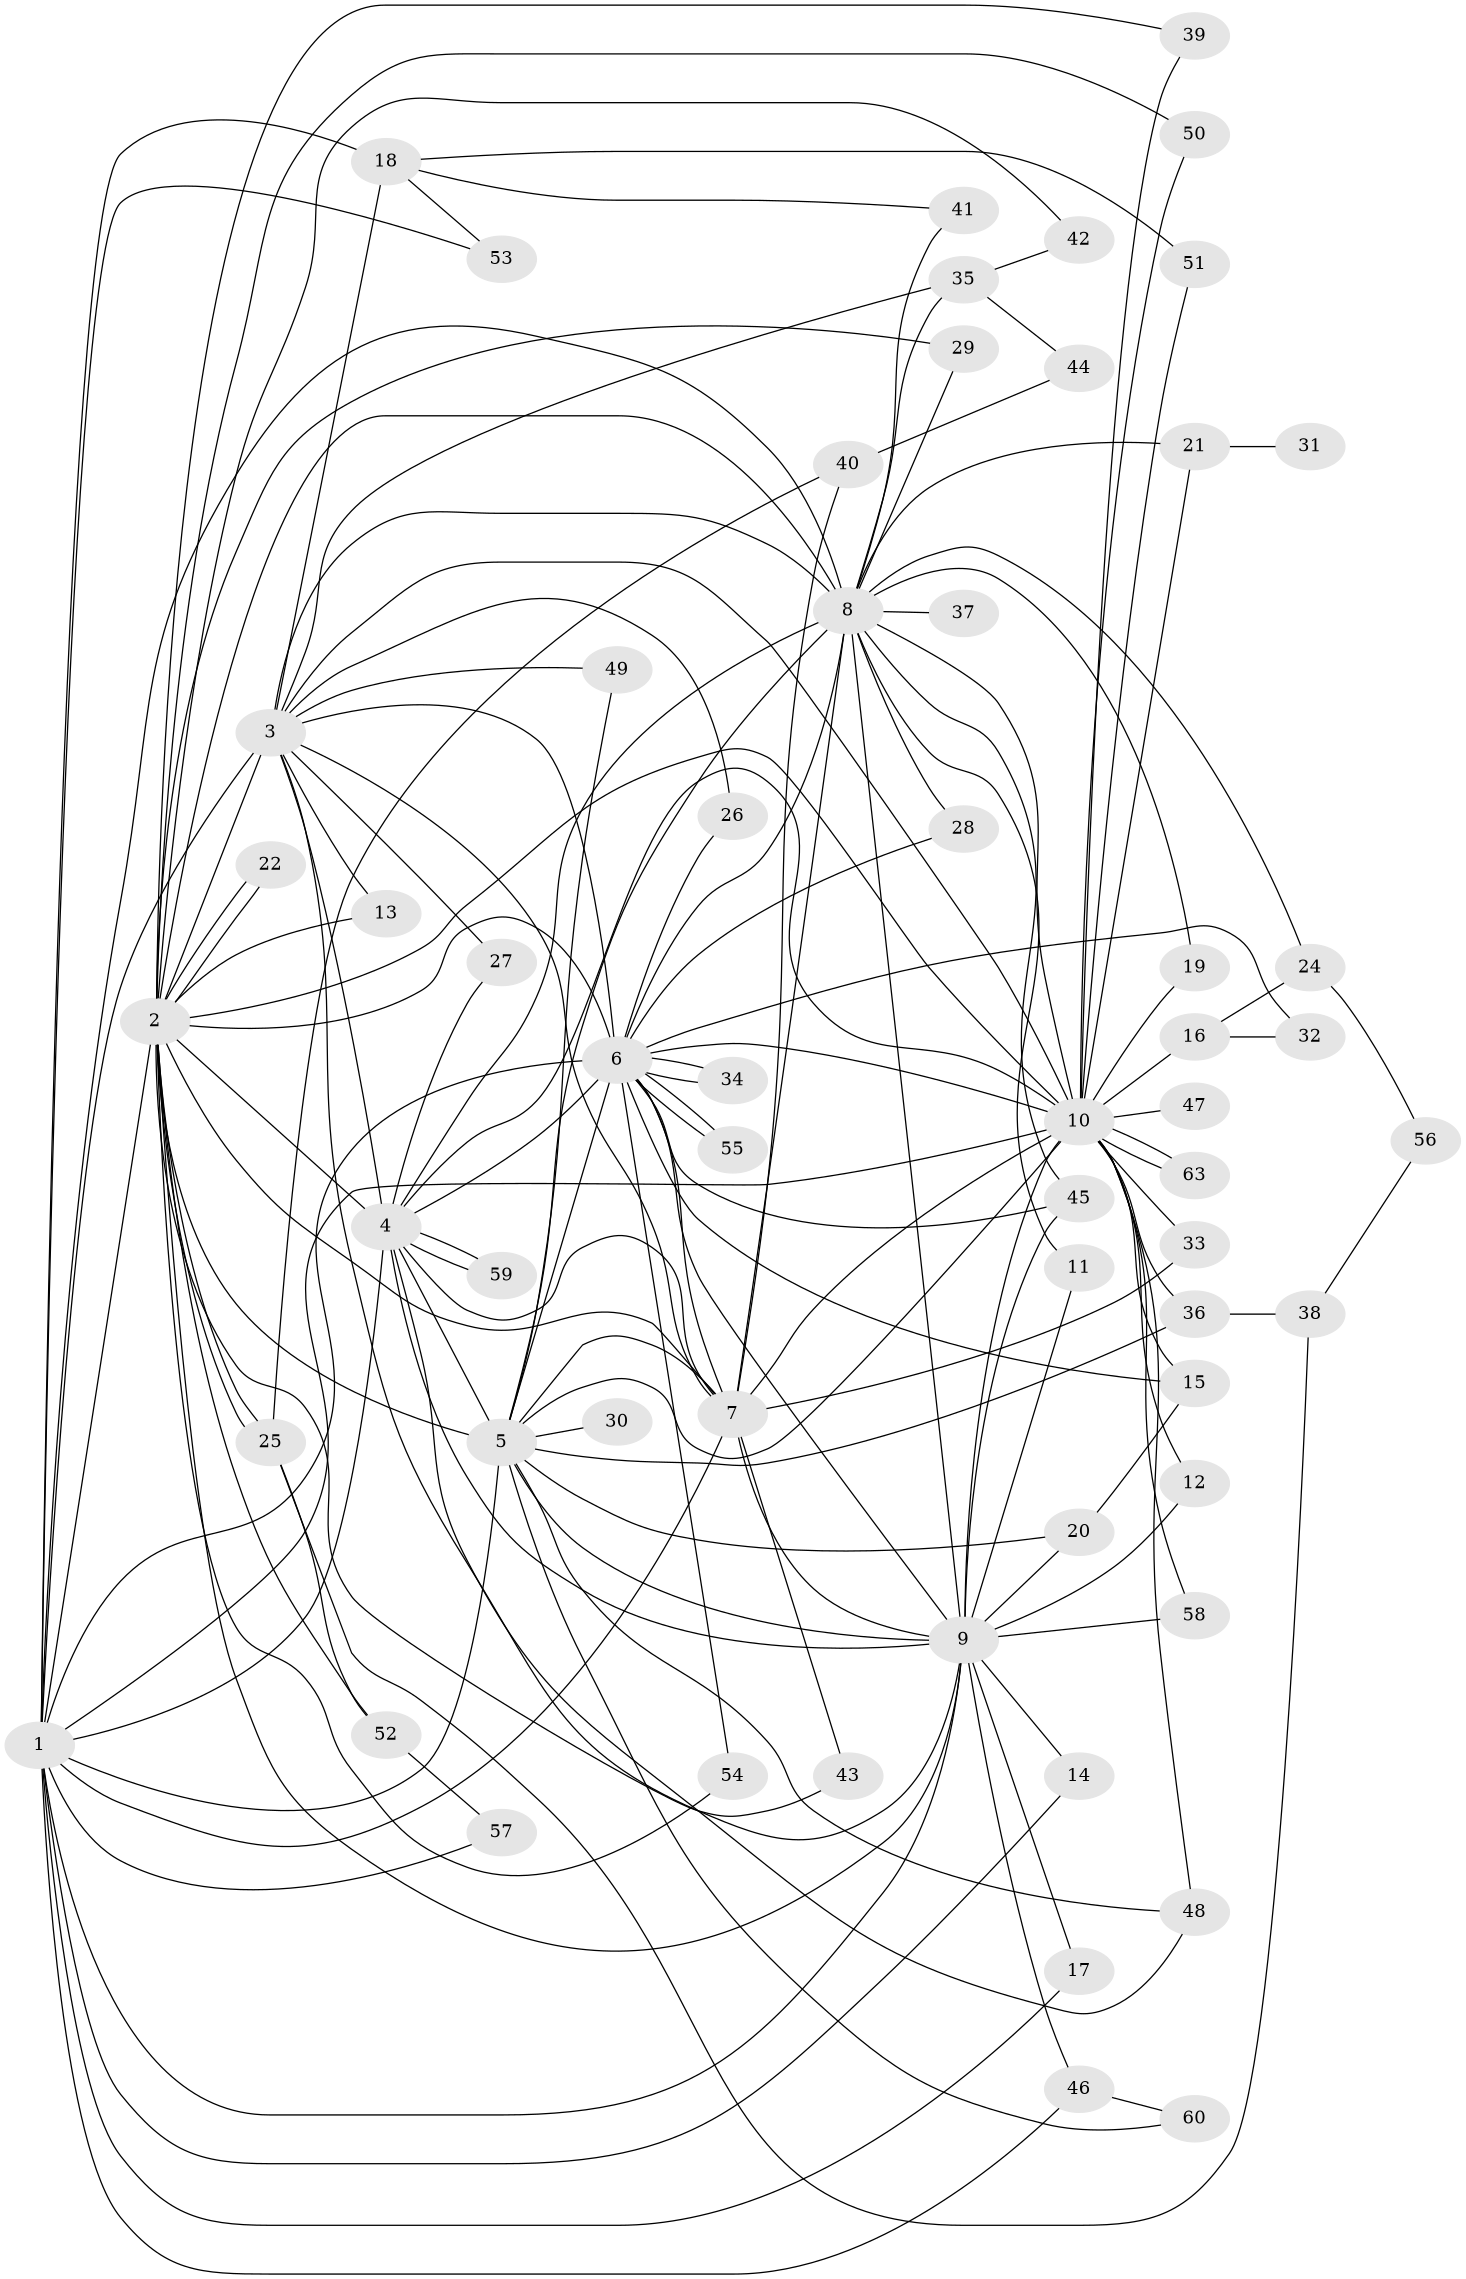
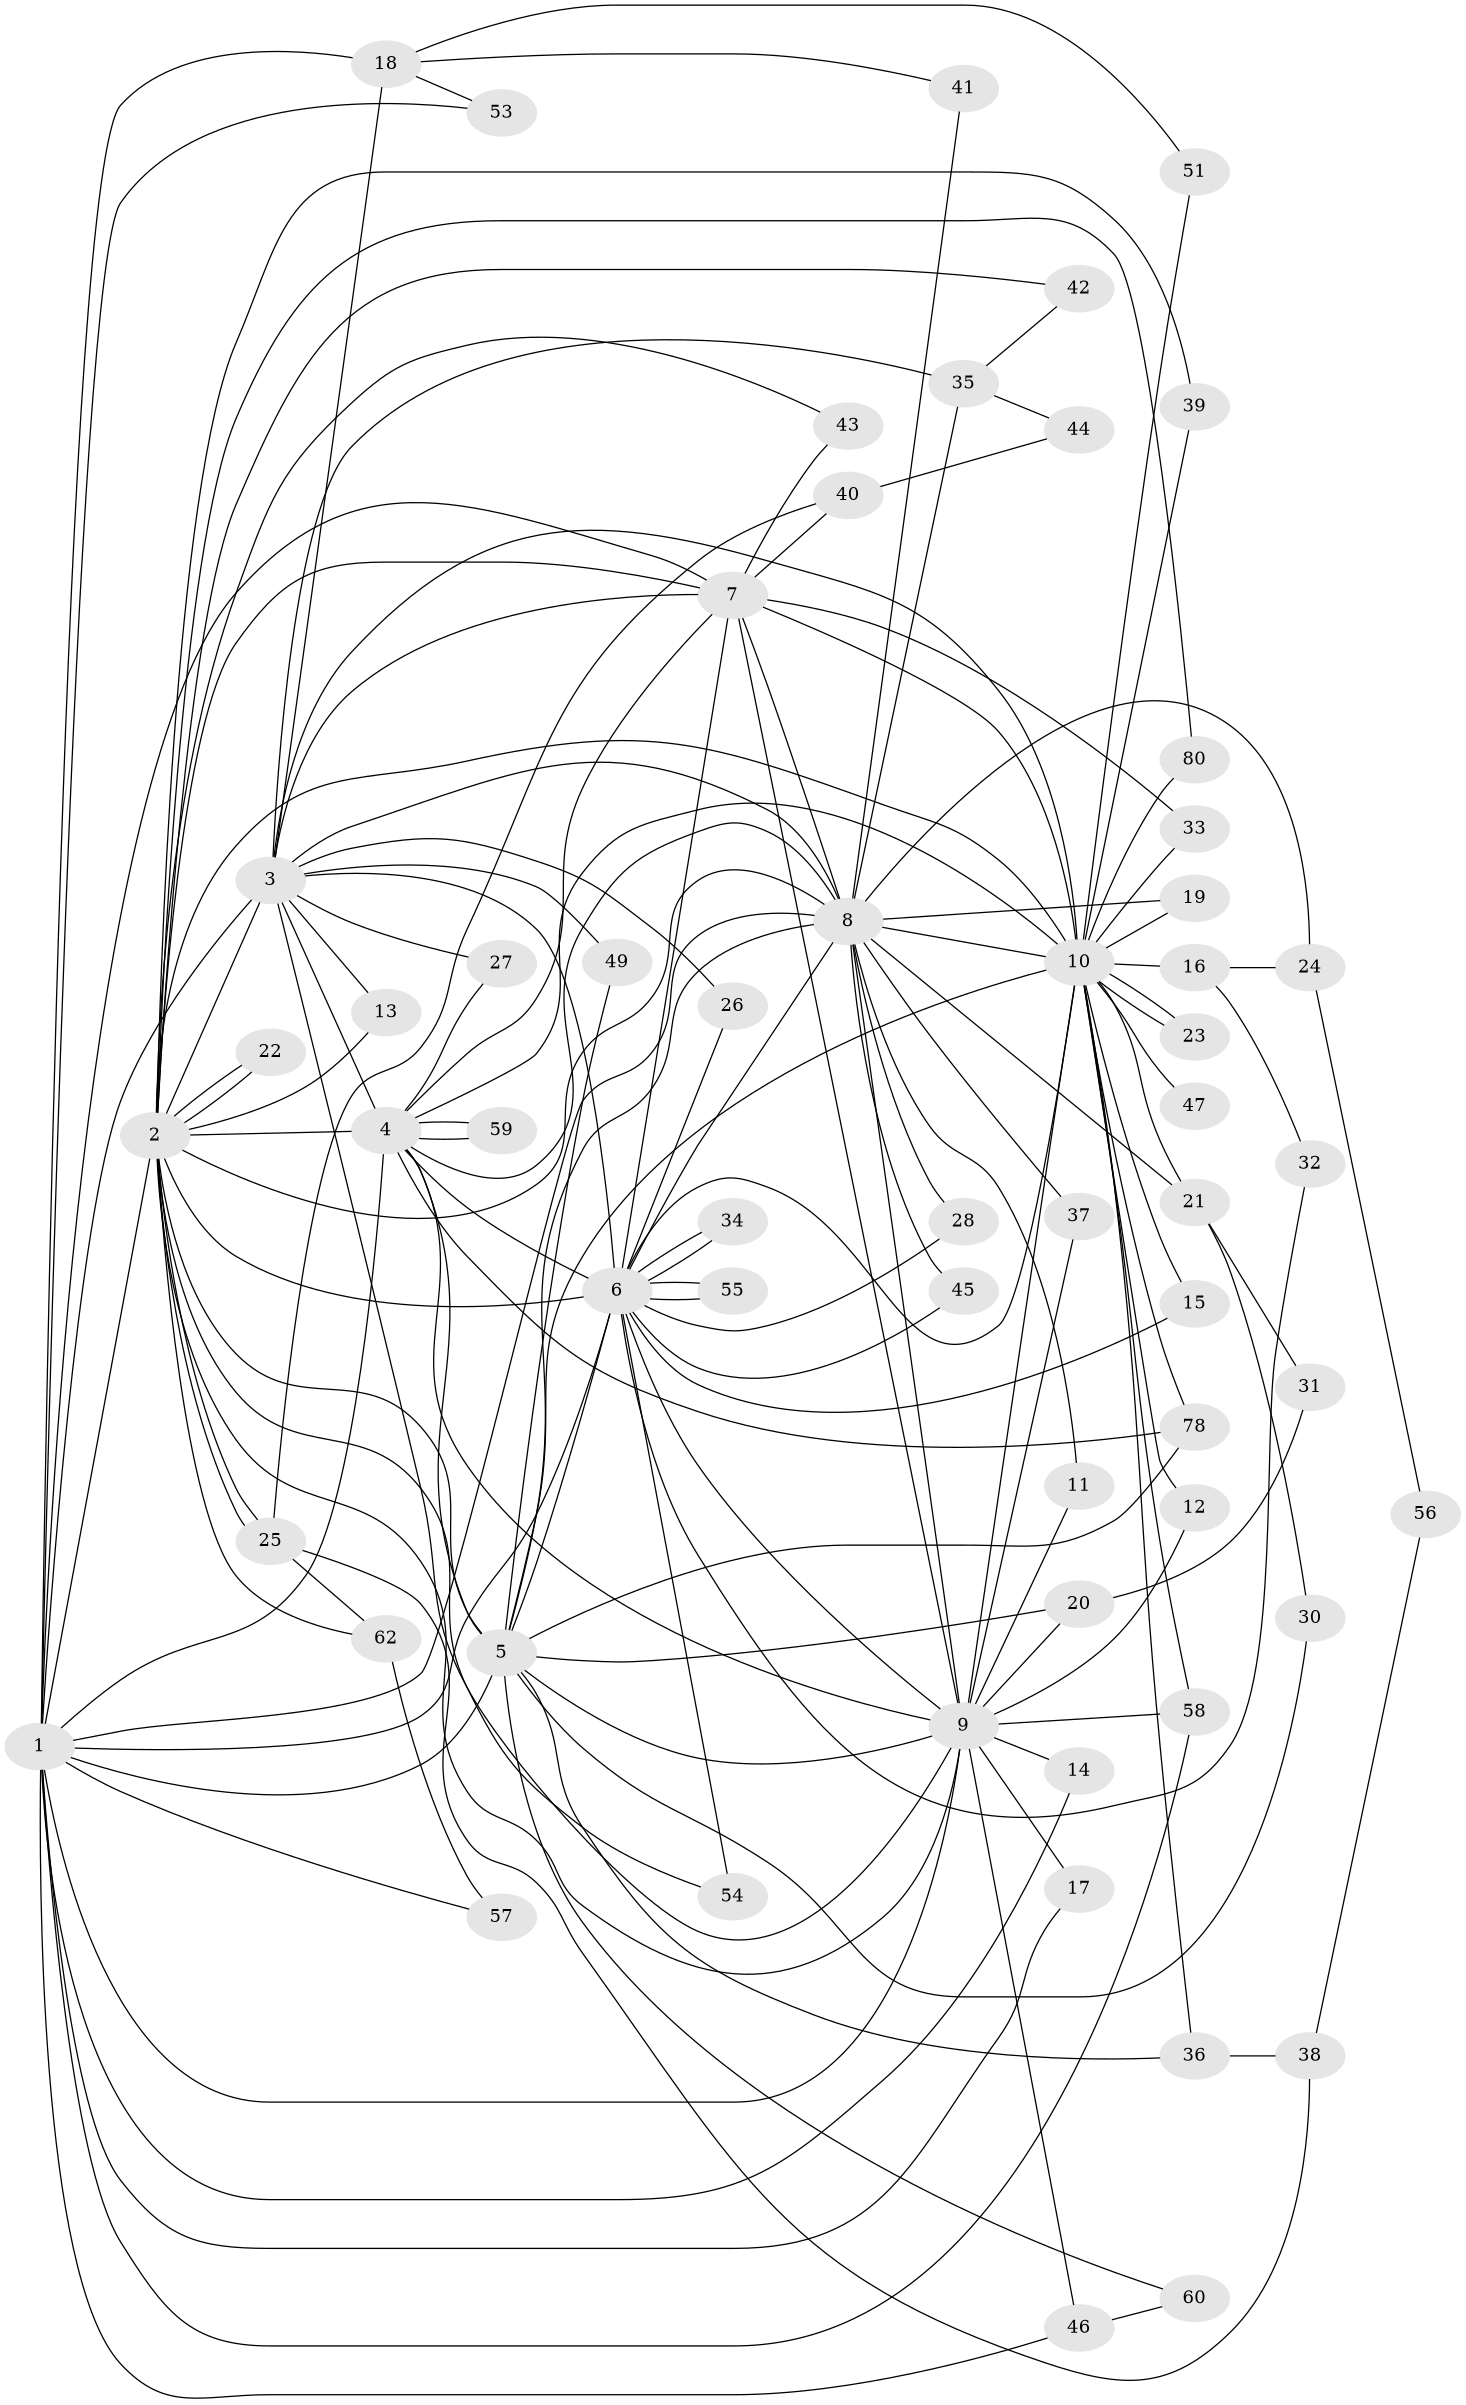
node "50": label "50" -> "80"
node "29": removed
node "63": label "63" -> "23"
edge "10" -- "1": now "58" -- "1"
edge "7" -- "5": removed
edge "45" -- "9": now "37" -- "9"
edge "21" -- "30": added
edge "15" -- "20": now "31" -- "20"
node "52": label "52" -> "62"
node "48": label "48" -> "78"
